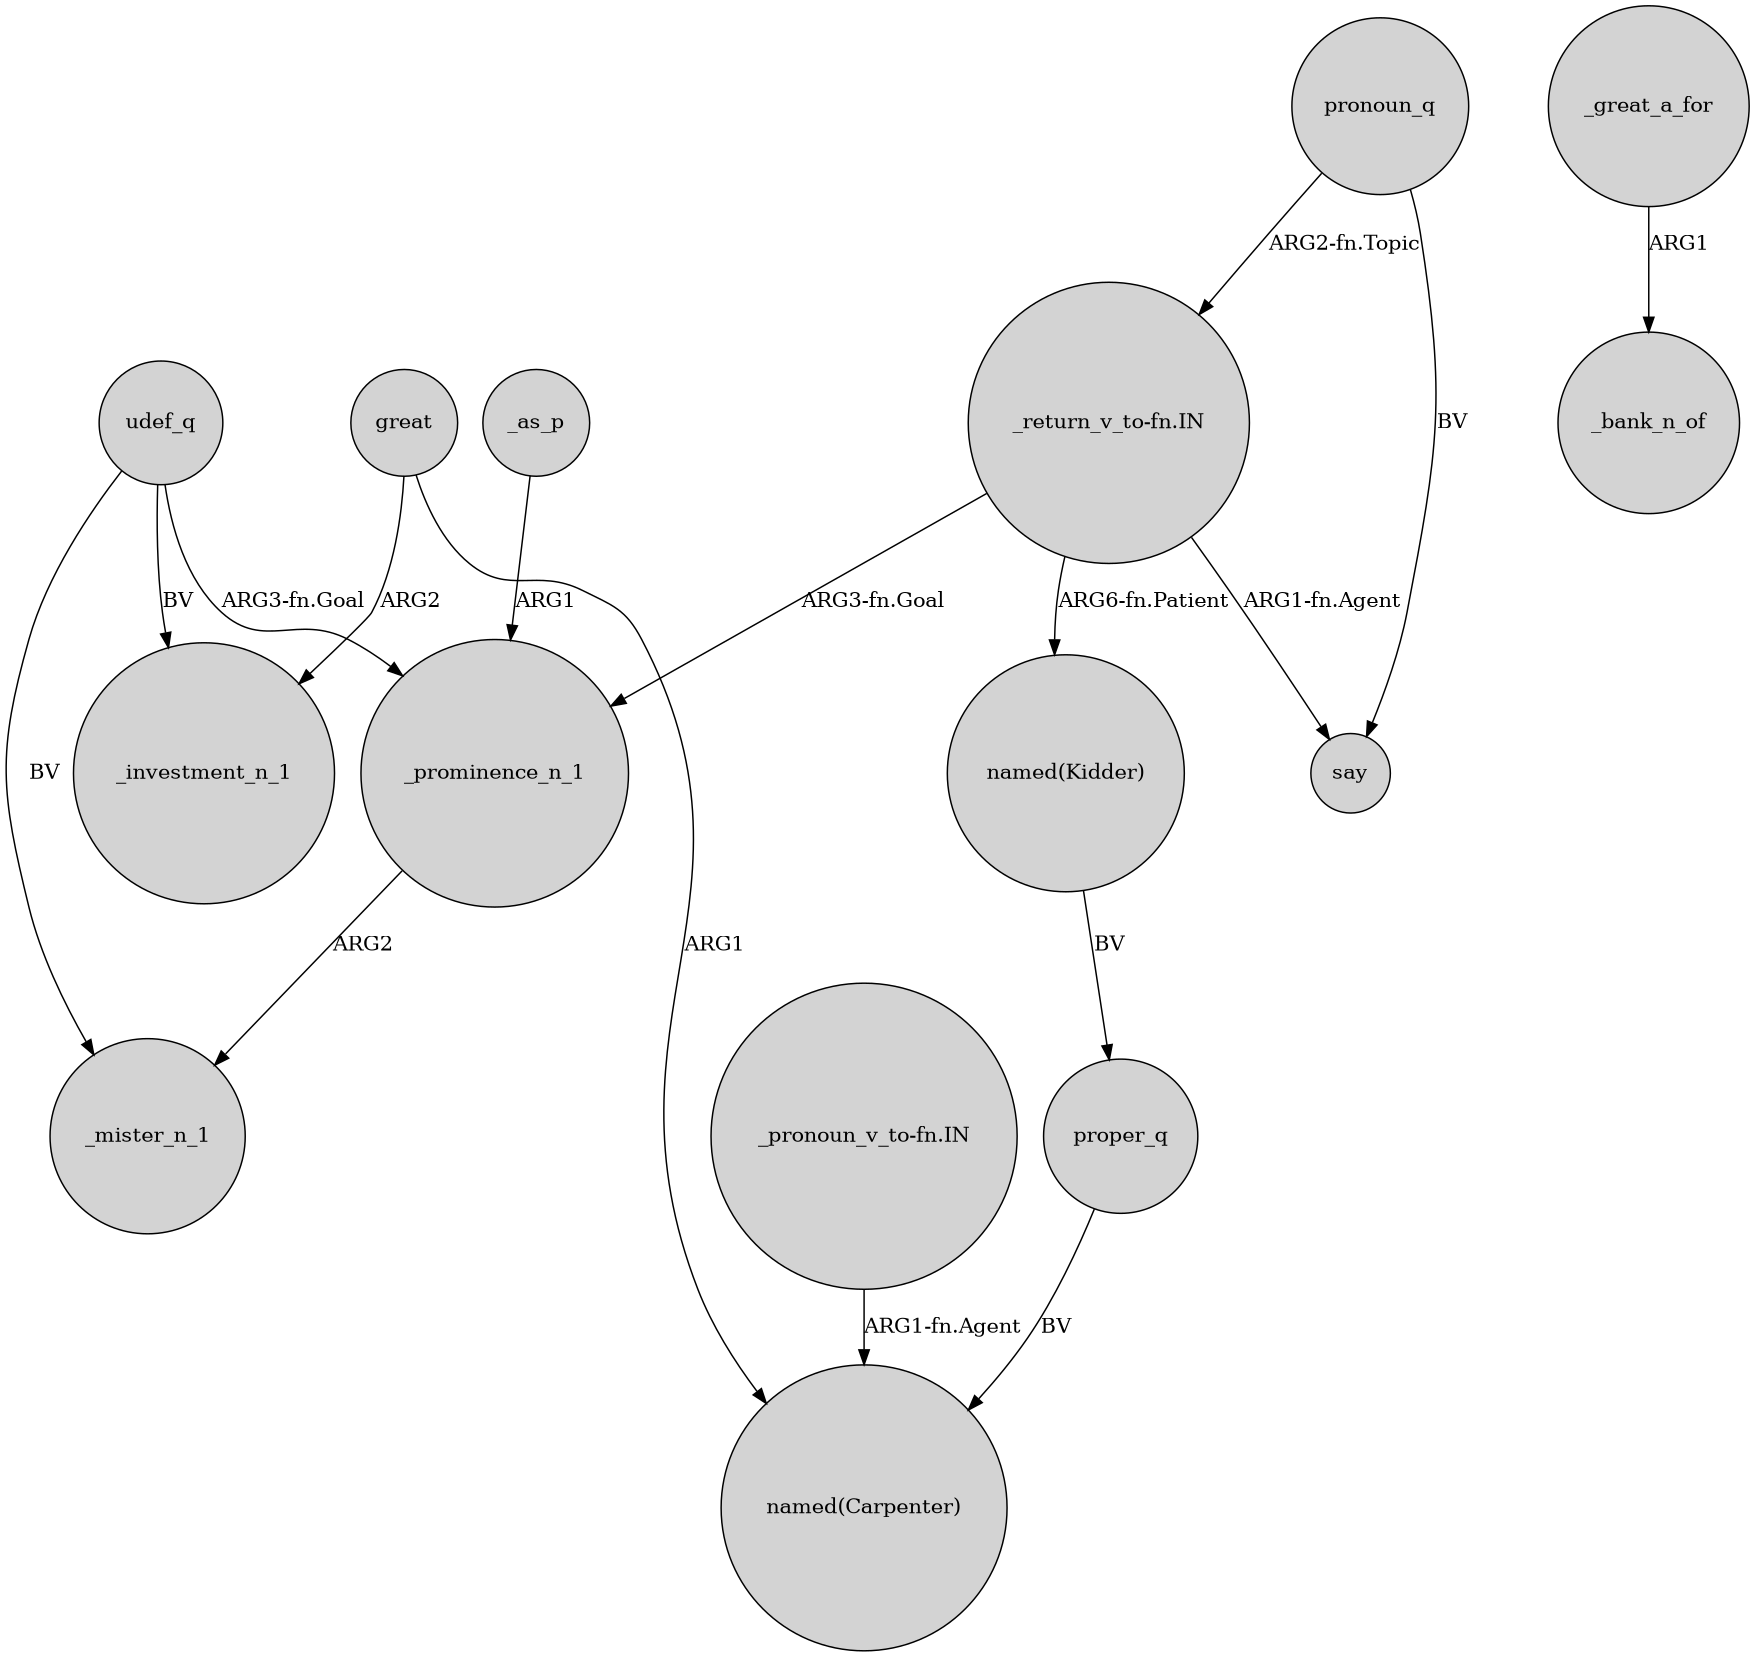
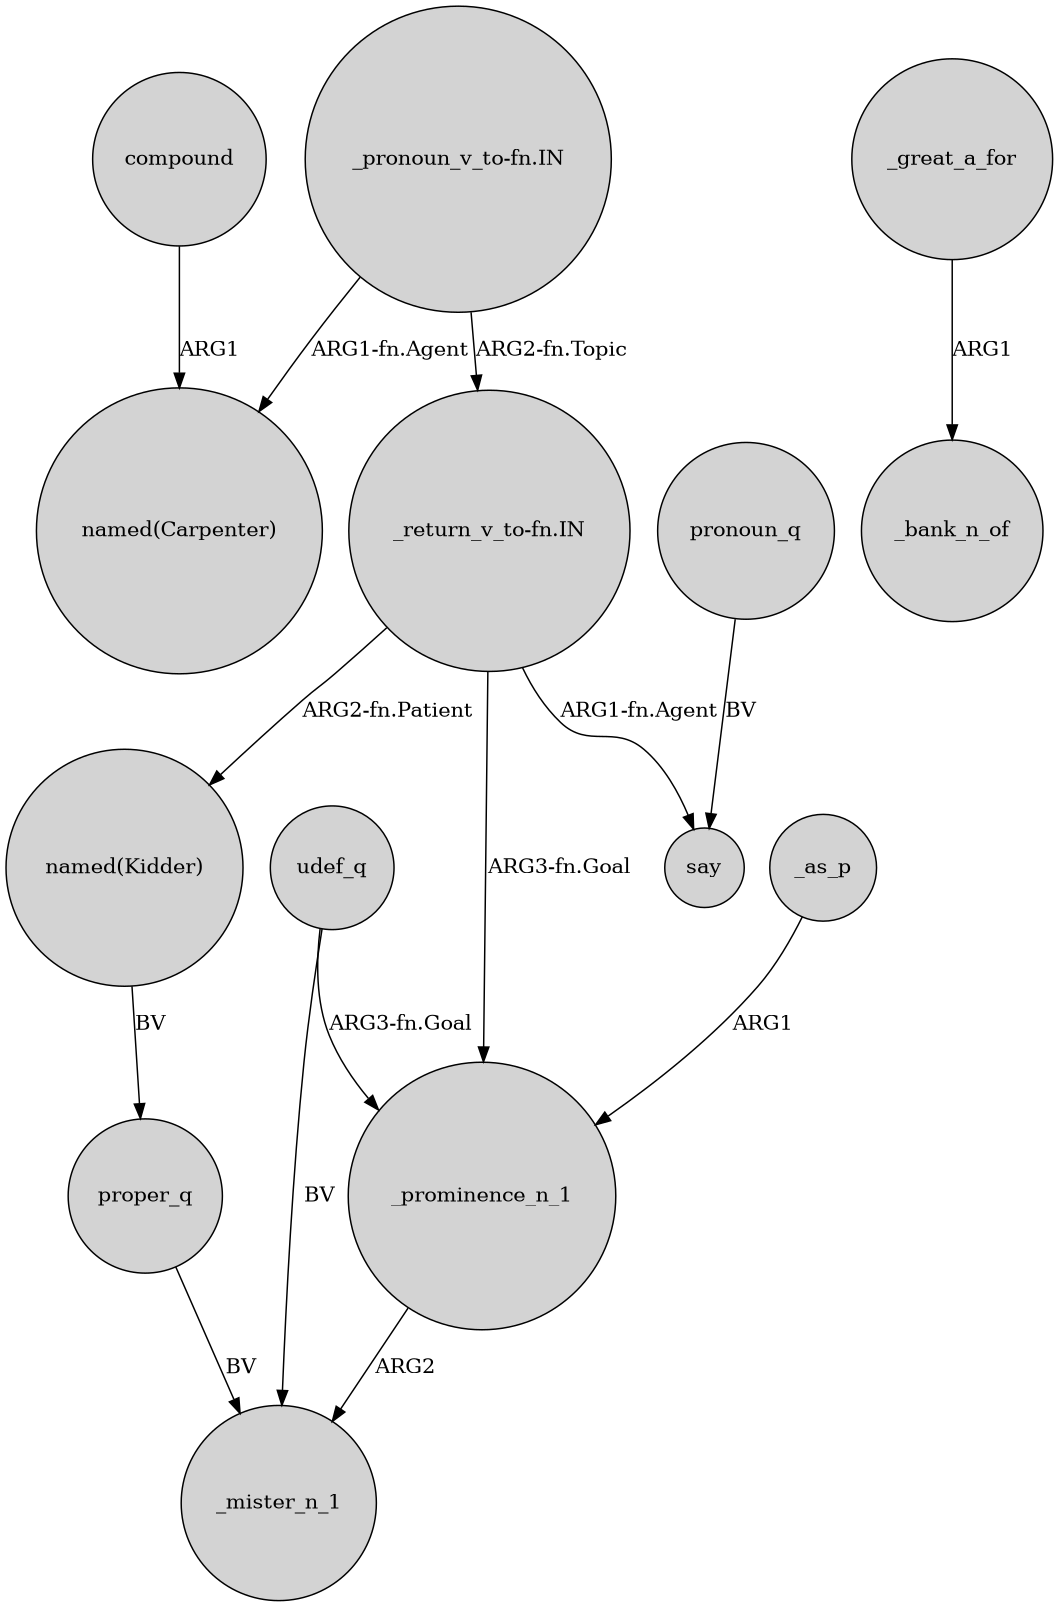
edge "pronoun_q" -> "_return_v_to-fn.IN": now "_pronoun_v_to-fn.IN" -> "_return_v_to-fn.IN"
node "great": label "great" -> "compound"
edge "_return_v_to-fn.IN" -> "named(Kidder)": label "ARG6-fn.Patient" -> "ARG2-fn.Patient"
node "_investment_n_1": removed
edge "proper_q" -> "named(Carpenter)": now "proper_q" -> "_mister_n_1"
